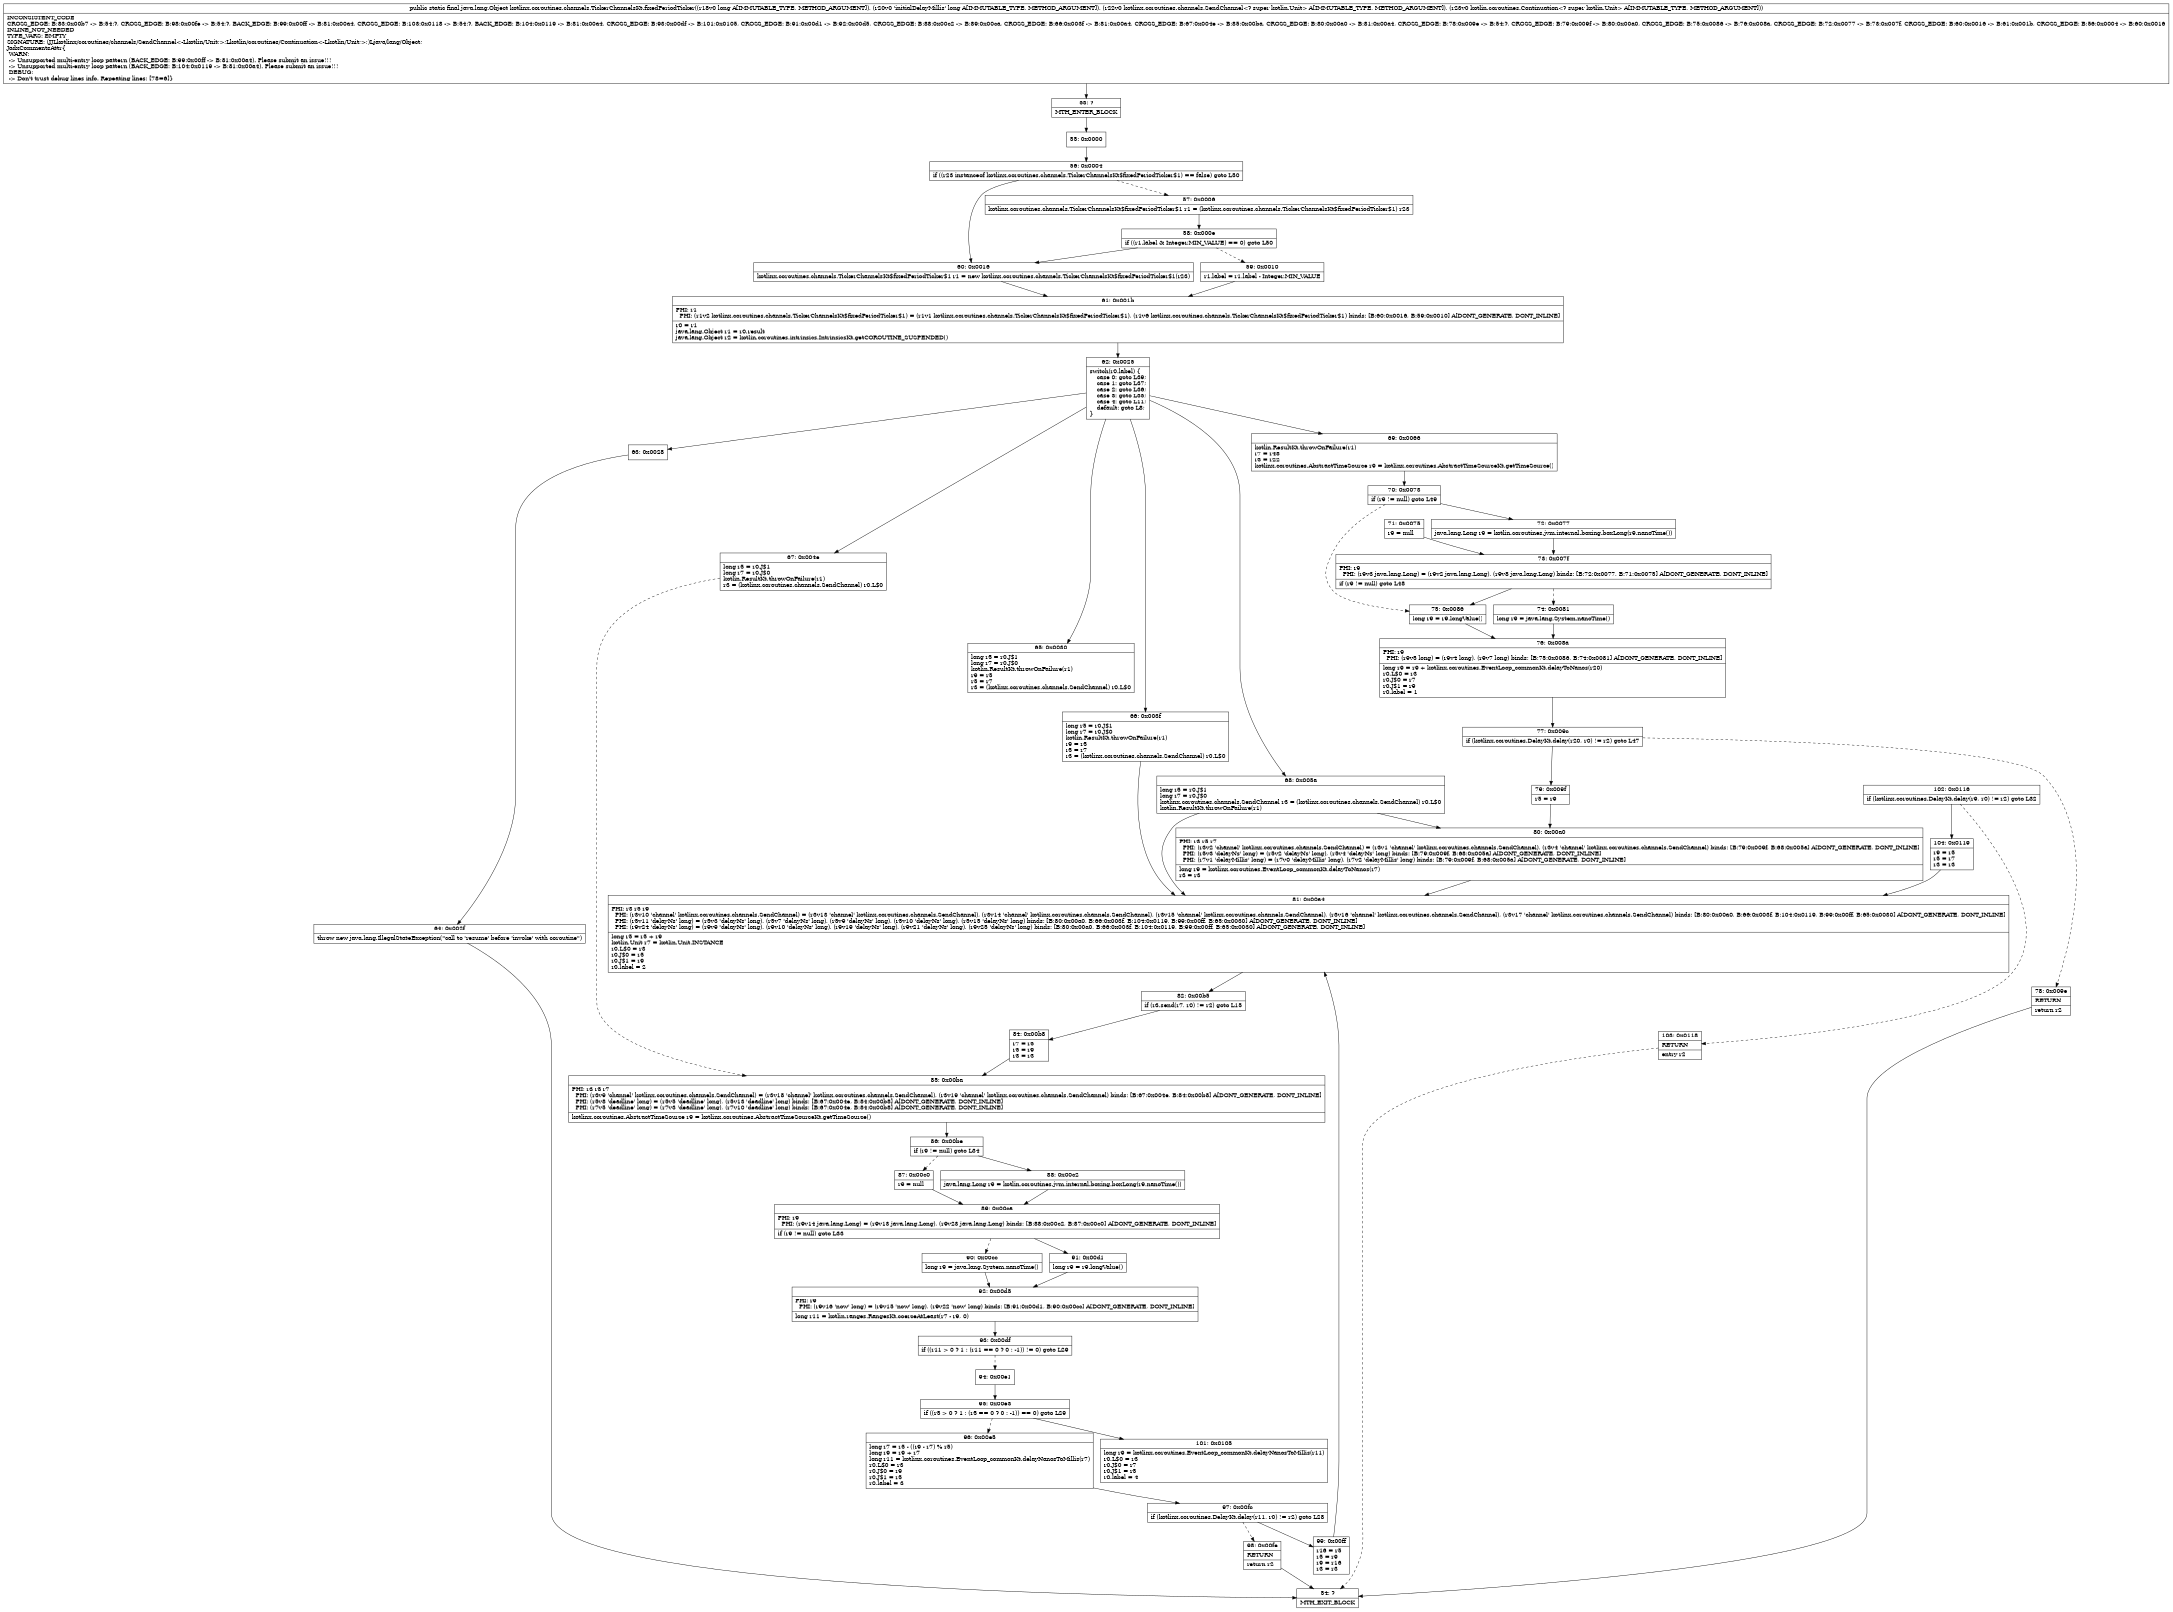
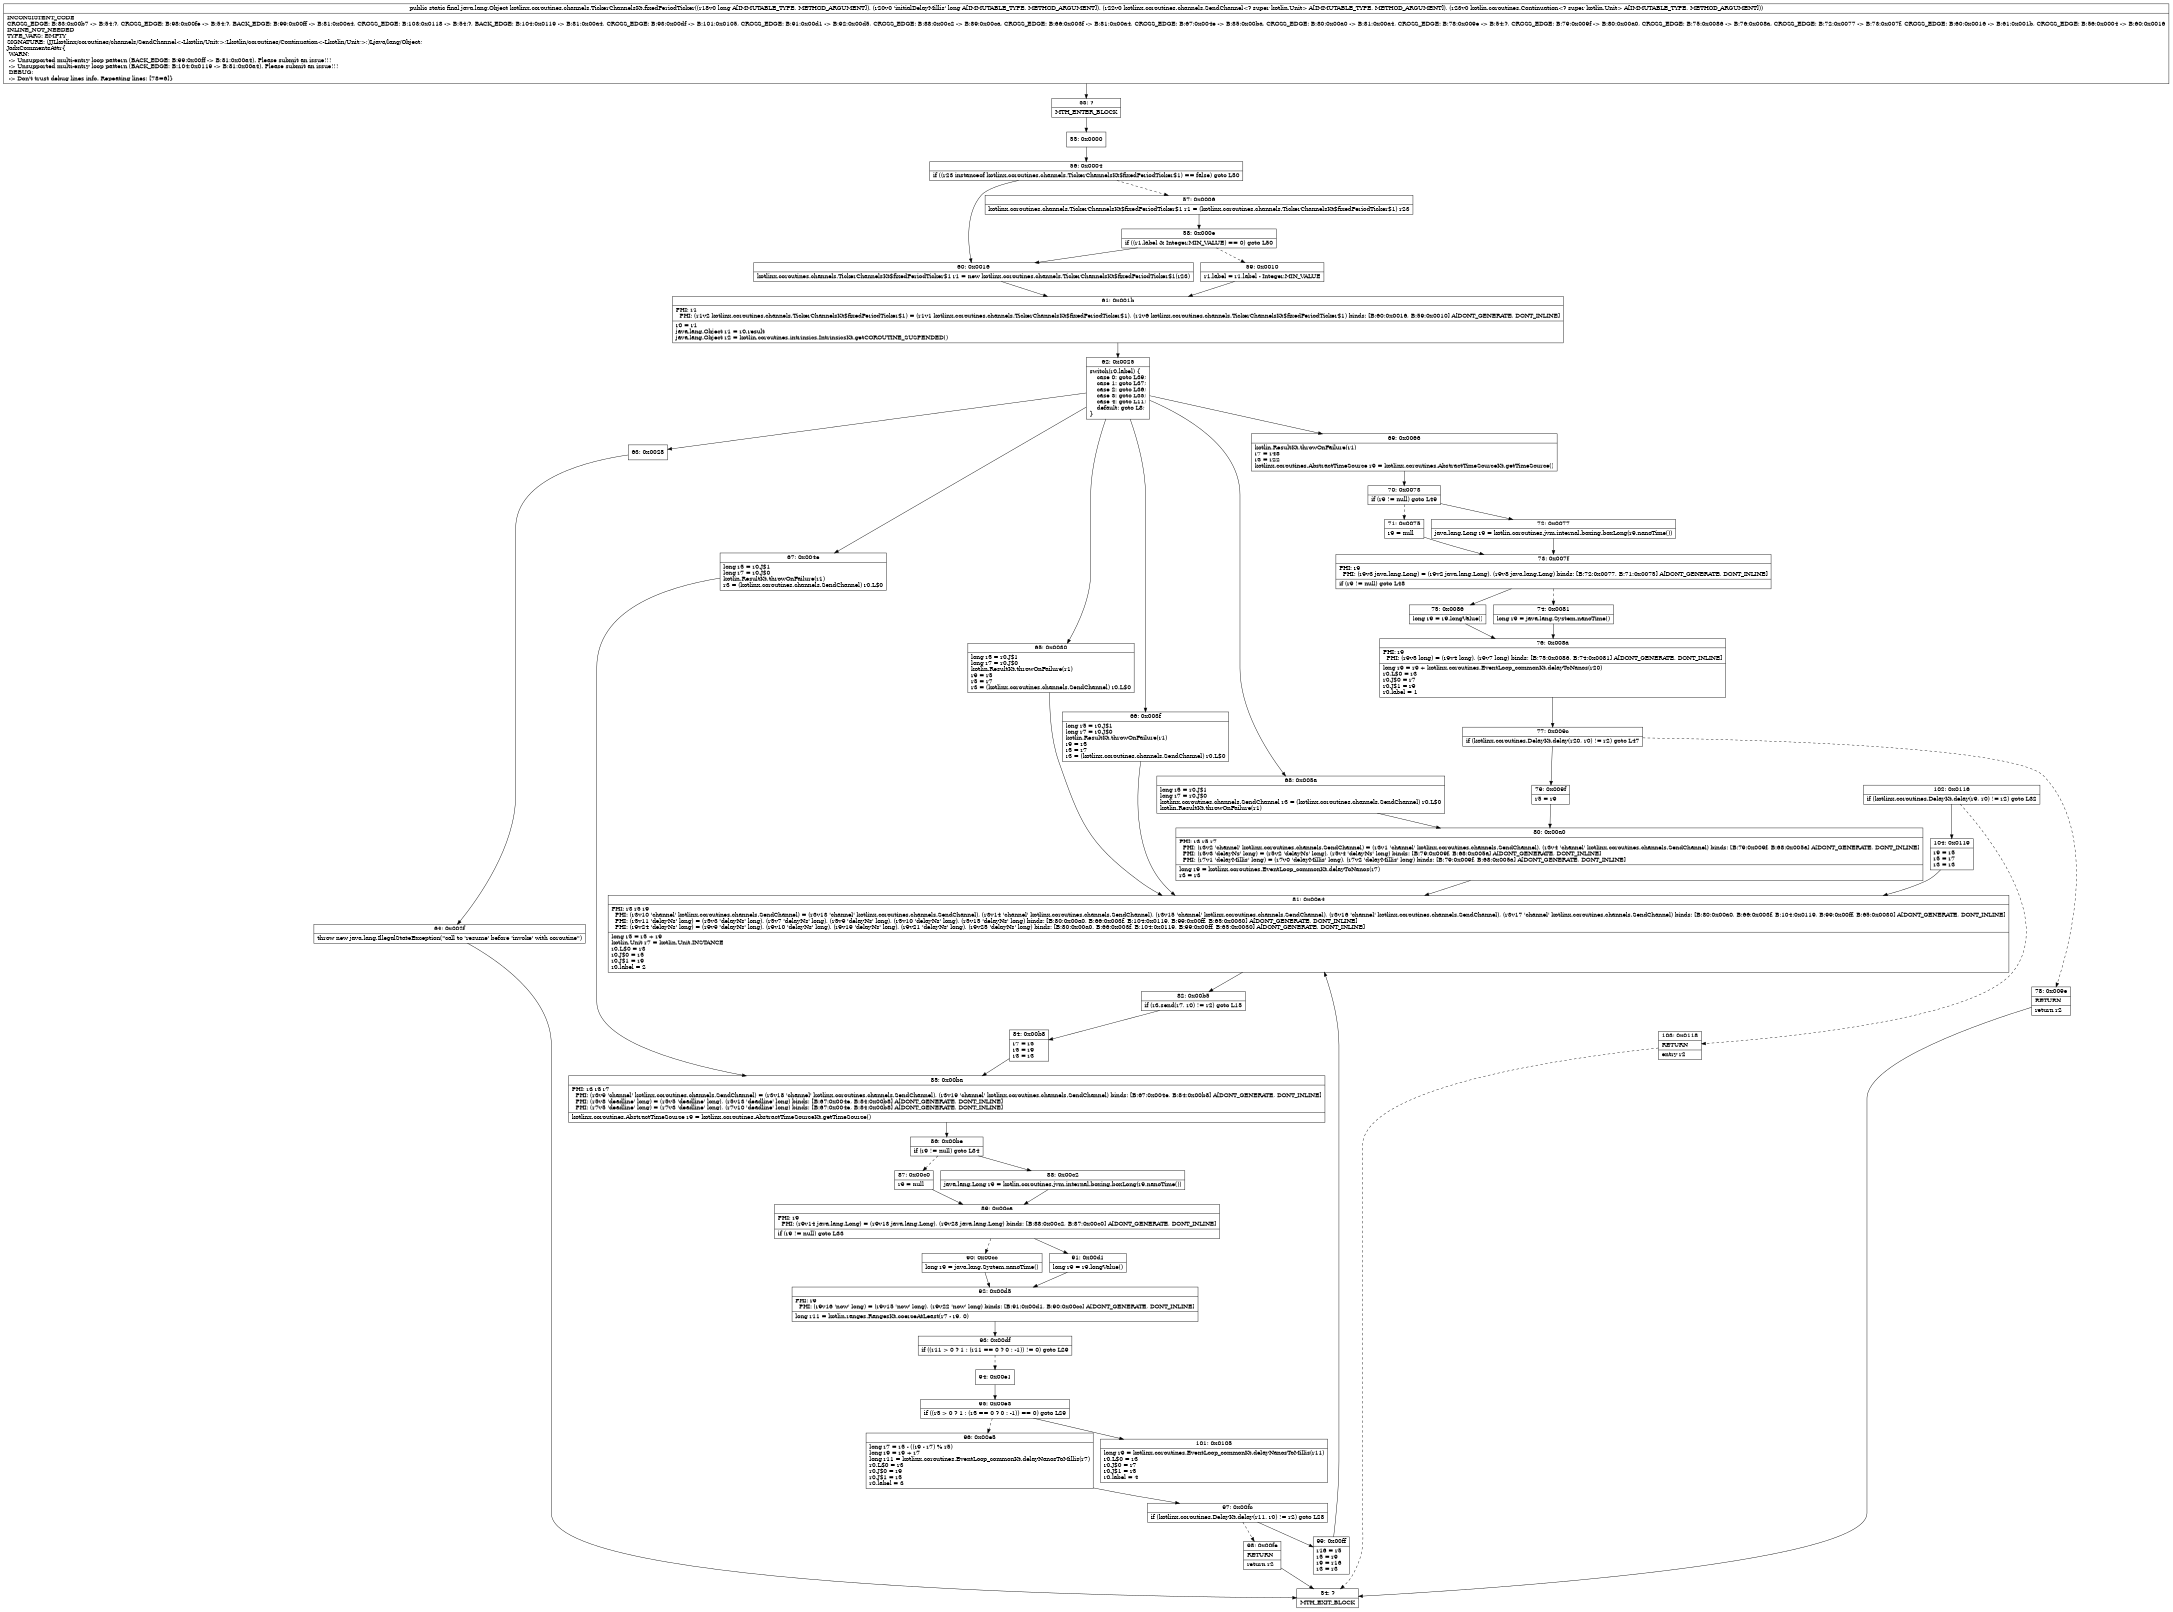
edge "70: 0x0073" -> "75: 0x0086": now "70: 0x0073" -> "71: 0x0075"
edge "67: 0x004e" -> "85: 0x00ba": style dashed -> solid
edge "68: 0x005a" -> "81: 0x00a4": now "65: 0x0030" -> "81: 0x00a4"
